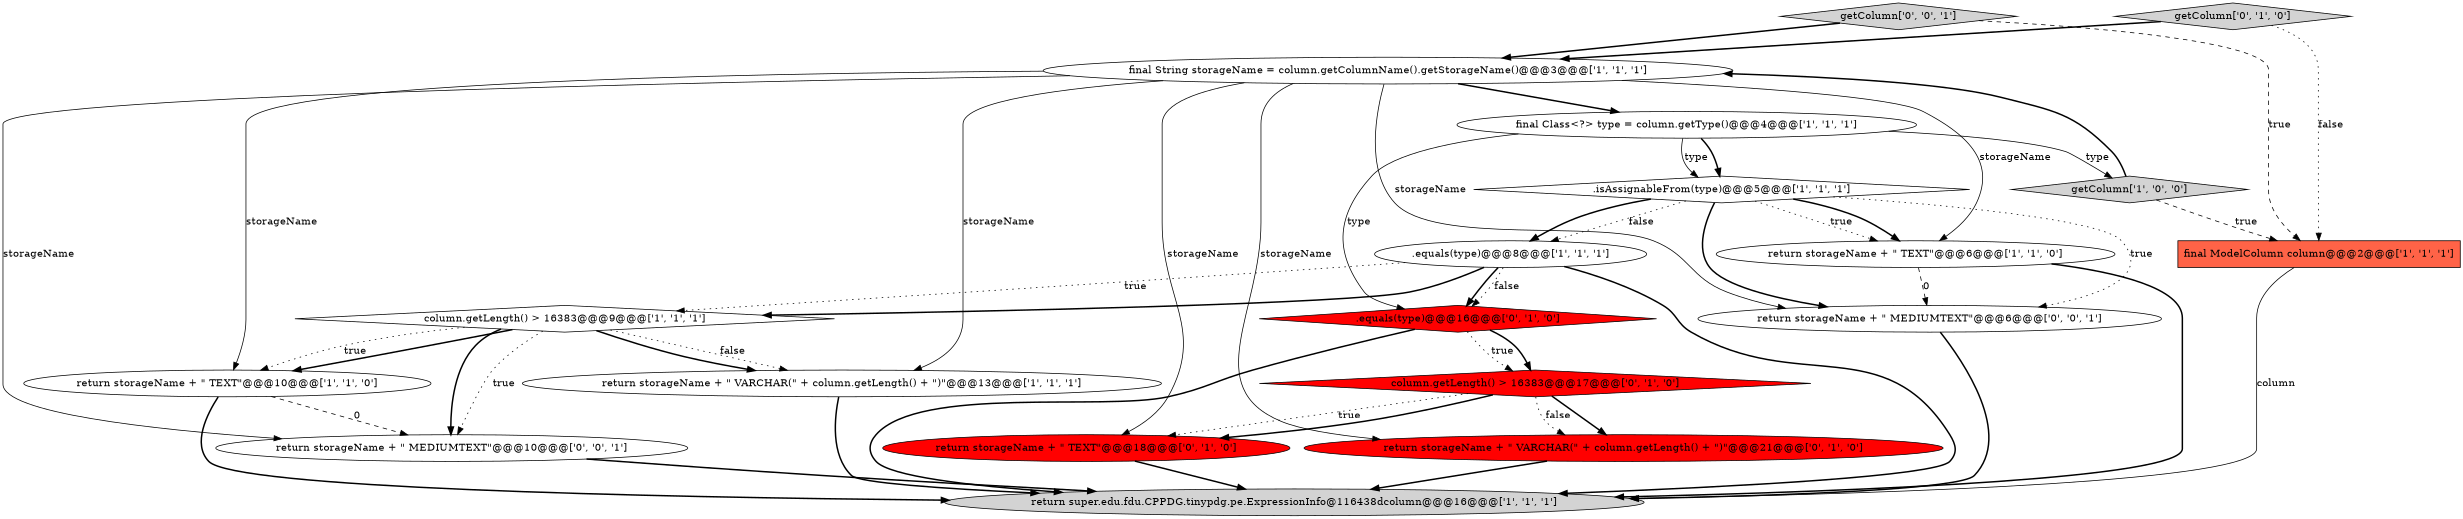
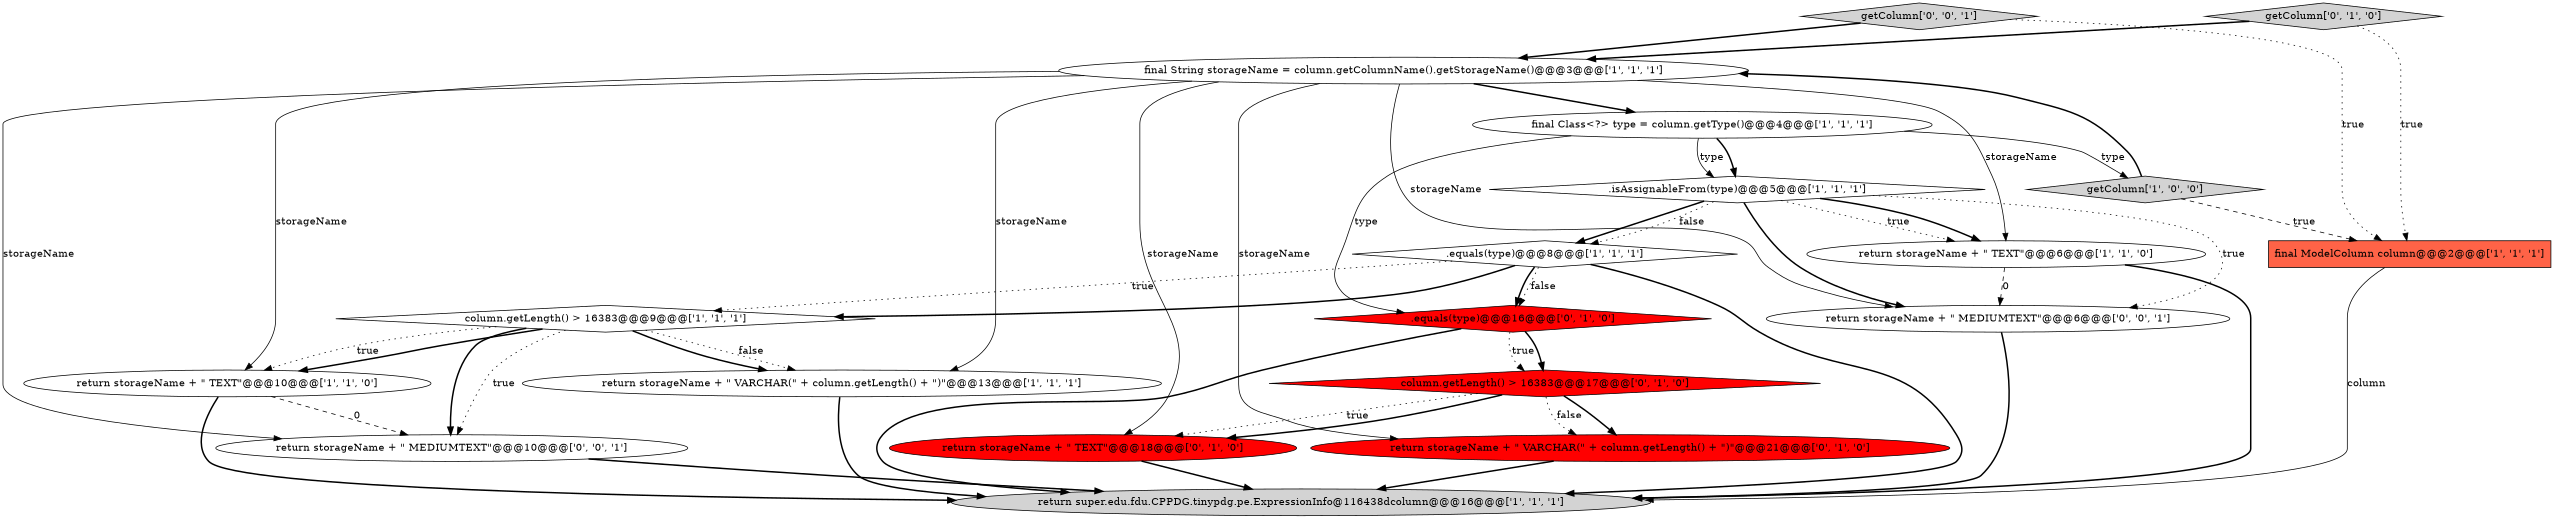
edge "getColumn['0', '0', '1']" -> "final ModelColumn column@@@2@@@['1', '1', '1']": style dashed -> dotted
edge "getColumn['0', '1', '0']" -> "final ModelColumn column@@@2@@@['1', '1', '1']": label "false" -> "true"
node ".equals(type)@@@8@@@['1', '1', '1']": shape ellipse -> diamond
